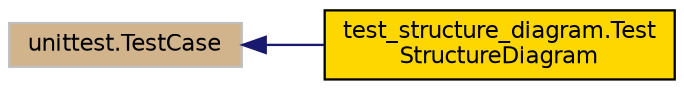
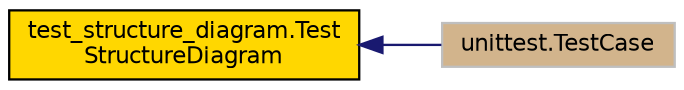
edge "test_structure_diagram.Test StructureDiagram" -> "unittest.TestCase": reversed
